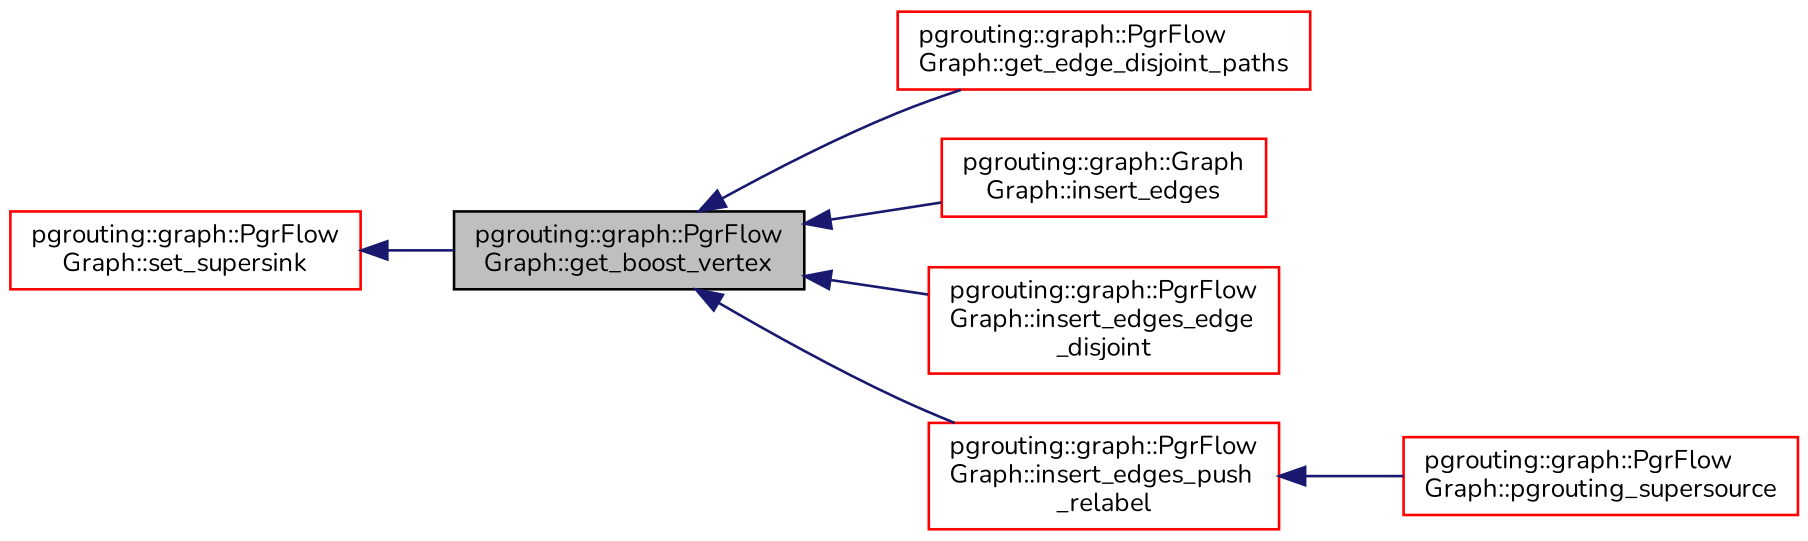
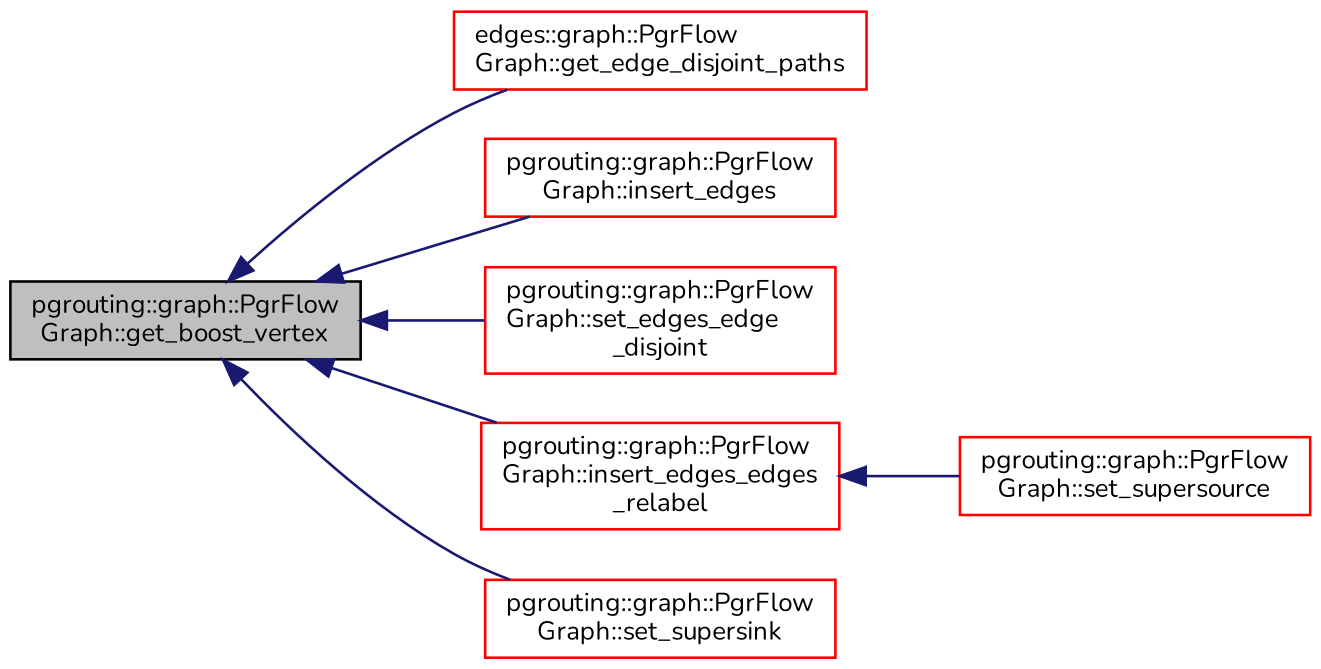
node "pgrouting::graph::PgrFlow Graph::get_edge_disjoint_paths": label "pgrouting::graph::PgrFlow Graph::get_edge_disjoint_paths" -> "edges::graph::PgrFlow Graph::get_edge_disjoint_paths"
node "pgrouting::graph::Graph Graph::insert_edges": label "pgrouting::graph::Graph Graph::insert_edges" -> "pgrouting::graph::PgrFlow Graph::insert_edges"
edge "pgrouting::graph::PgrFlow Graph::get_boost_vertex" -> "pgrouting::graph::PgrFlow Graph::set_supersink": reversed
node "pgrouting::graph::PgrFlow Graph::insert_edges_edge _disjoint": label "pgrouting::graph::PgrFlow Graph::insert_edges_edge _disjoint" -> "pgrouting::graph::PgrFlow Graph::set_edges_edge _disjoint"
node "pgrouting::graph::PgrFlow Graph::insert_edges_push _relabel": label "pgrouting::graph::PgrFlow Graph::insert_edges_push _relabel" -> "pgrouting::graph::PgrFlow Graph::insert_edges_edges _relabel"
node "pgrouting::graph::PgrFlow Graph::pgrouting_supersource": label "pgrouting::graph::PgrFlow Graph::pgrouting_supersource" -> "pgrouting::graph::PgrFlow Graph::set_supersource"
